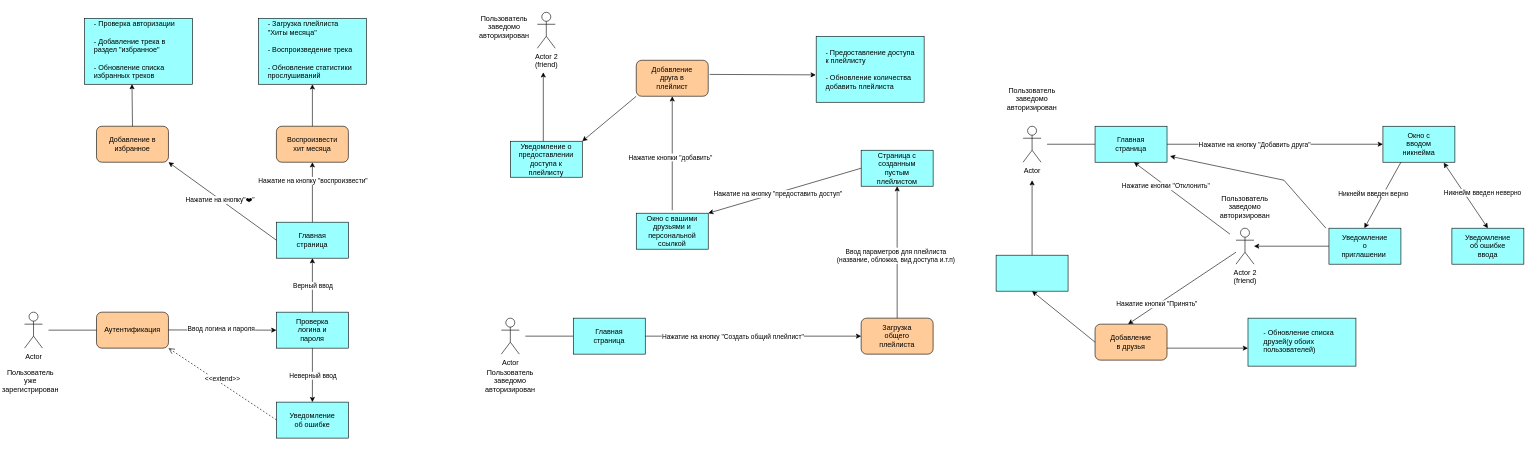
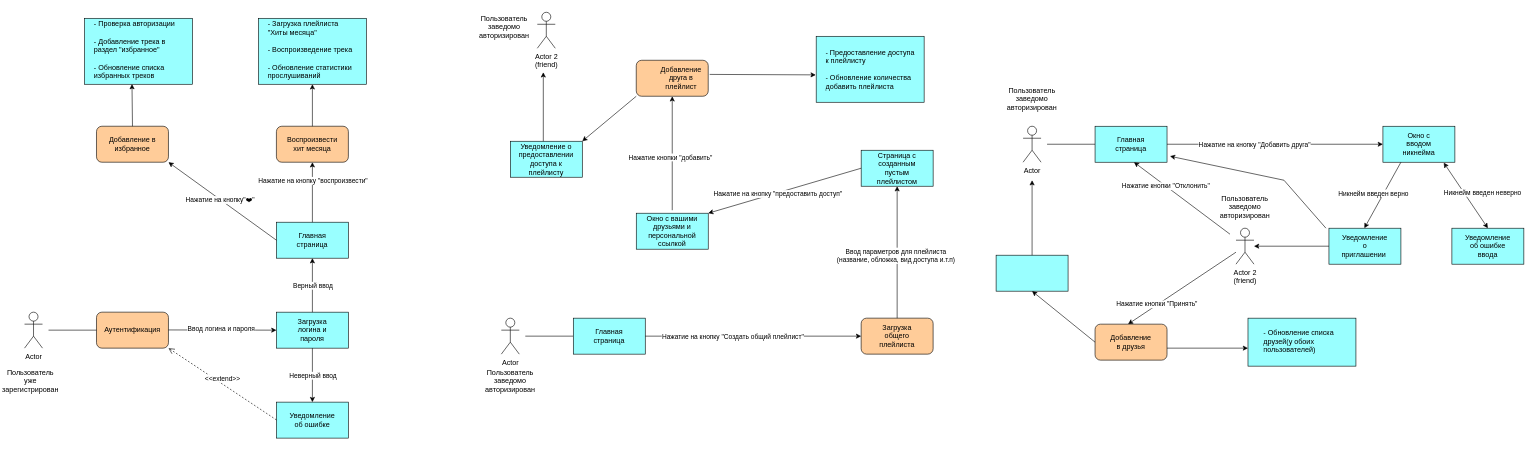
node "Добавление друга в плейлист": moved (672, 78) -> (681, 78)
node "Проверка логина и пароля": label "Проверка логина и пароля" -> "Загрузка логина и пароля"
